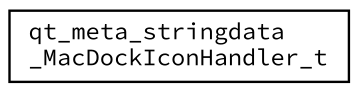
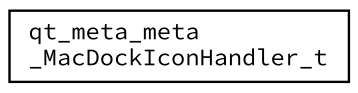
node "qt_meta_stringdata _MacDockIconHandler_t": label "qt_meta_stringdata _MacDockIconHandler_t" -> "qt_meta_meta _MacDockIconHandler_t"
